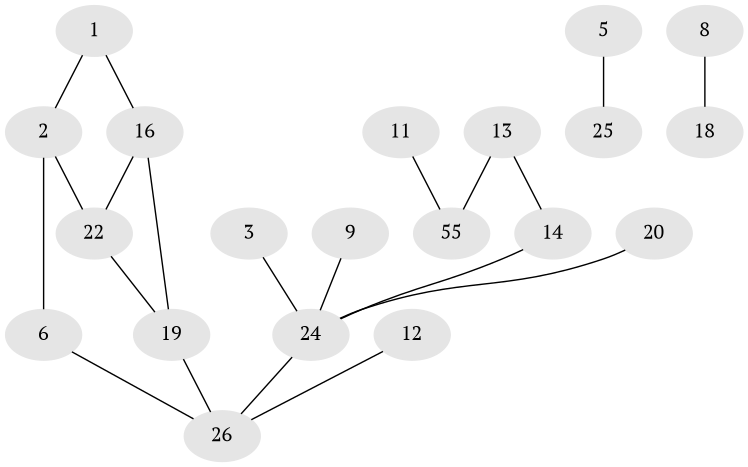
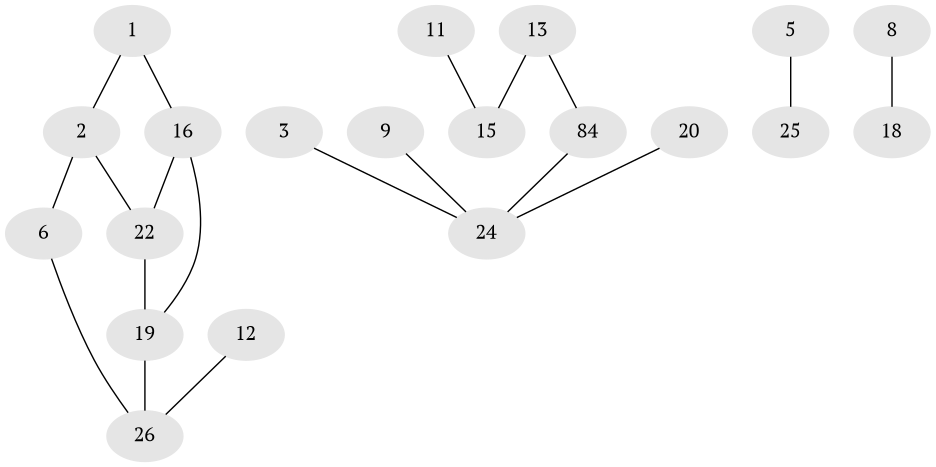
node "55": label "55" -> "15"
node "14": label "14" -> "84"
edge "24" -- "26": removed
